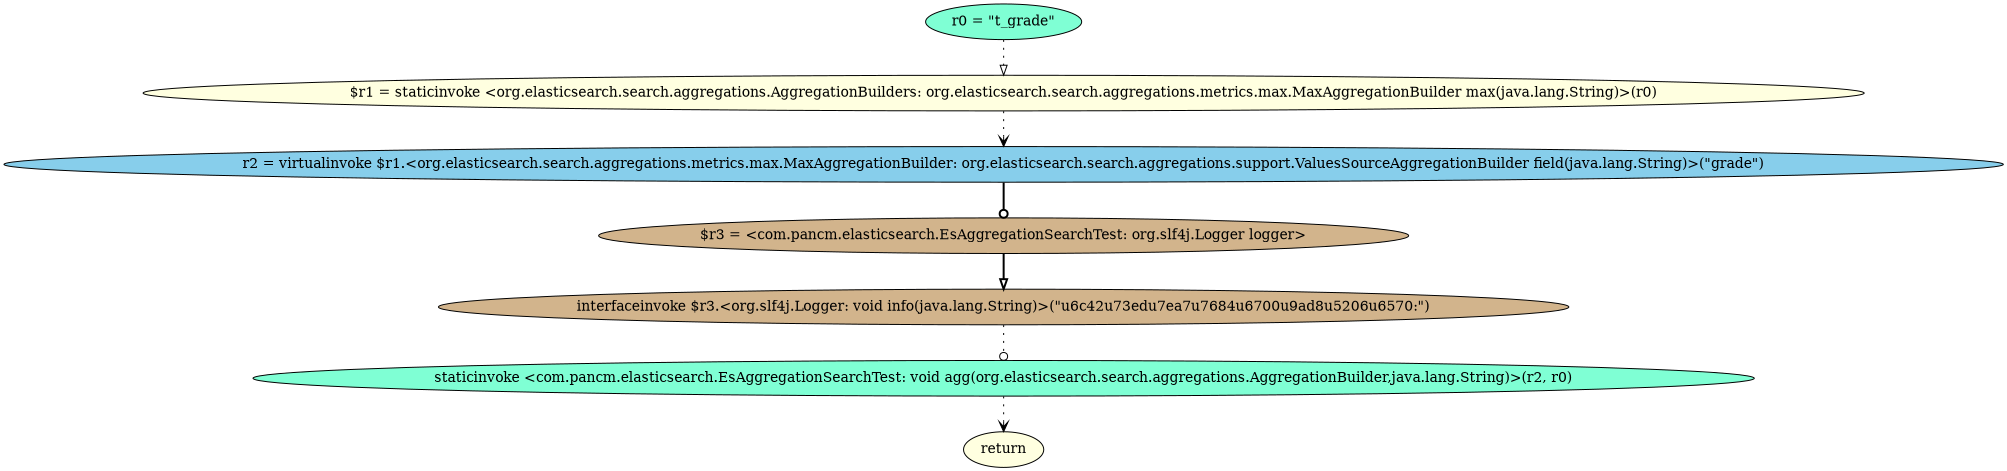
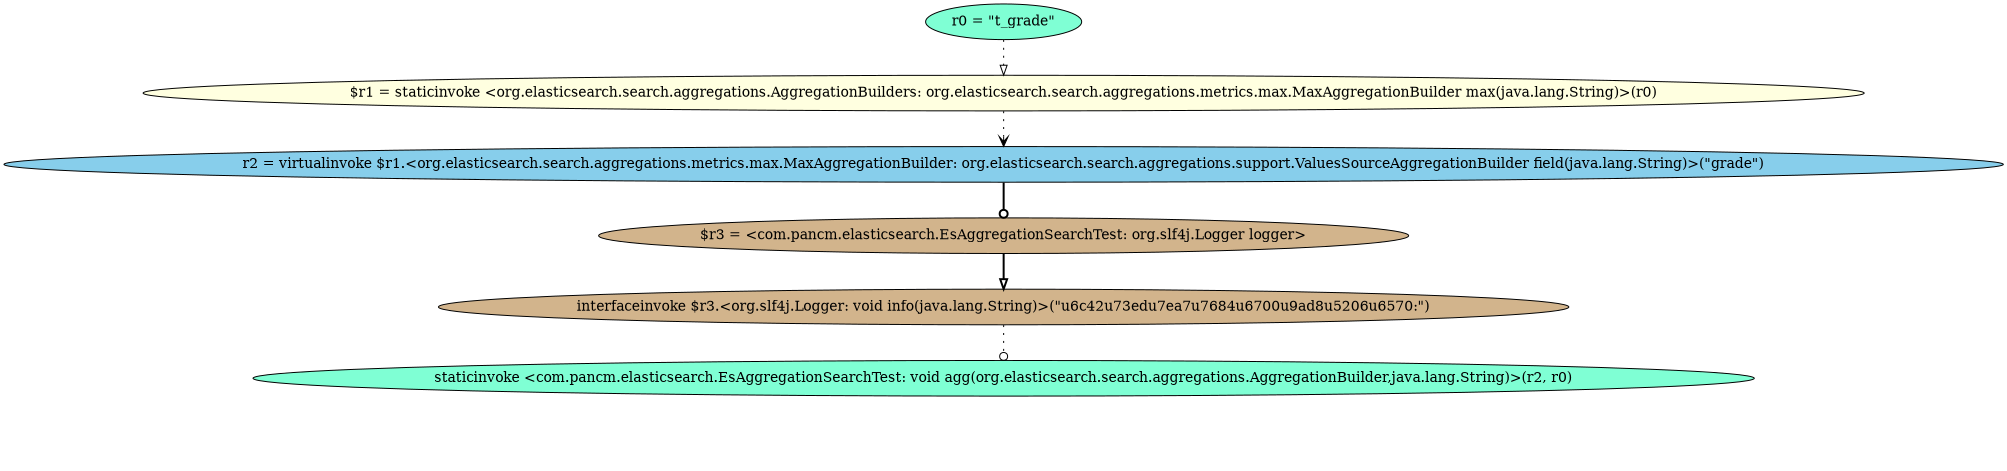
node "return": removed
